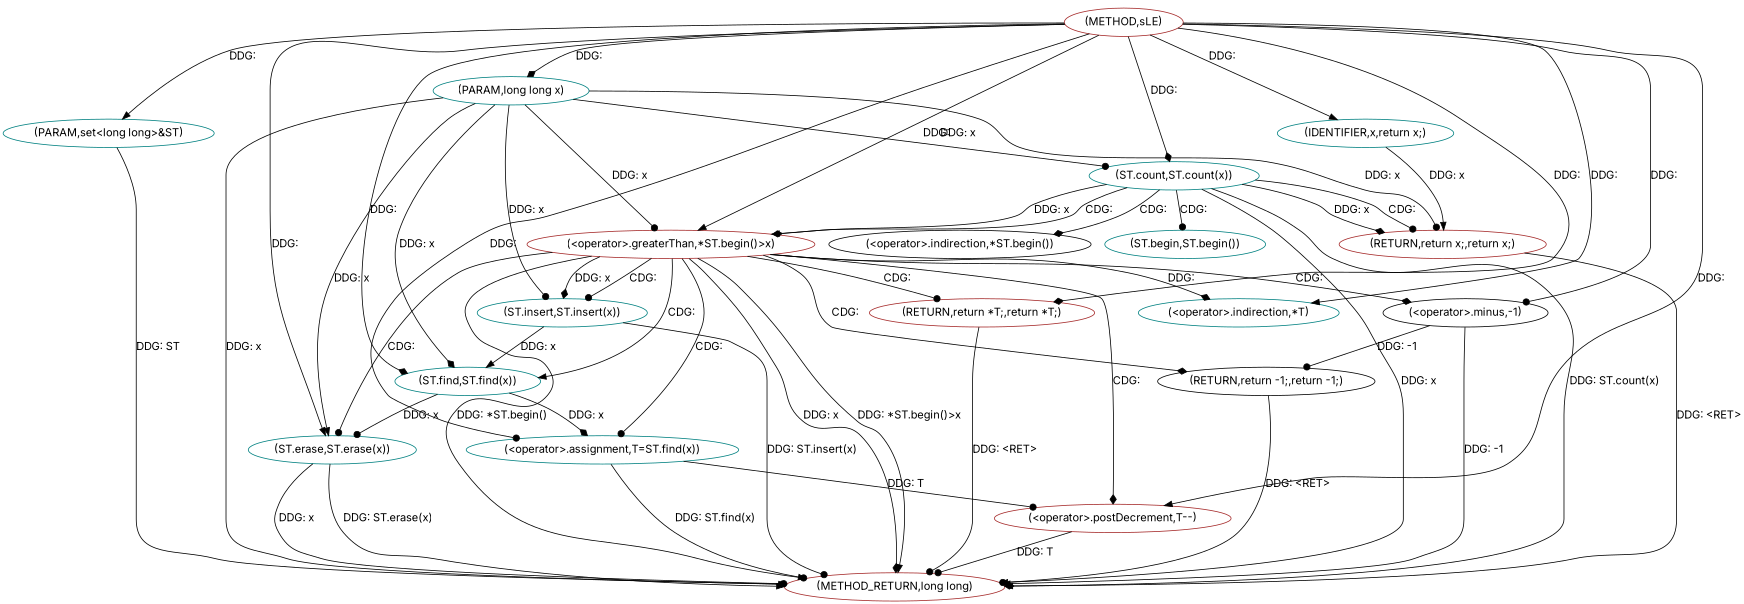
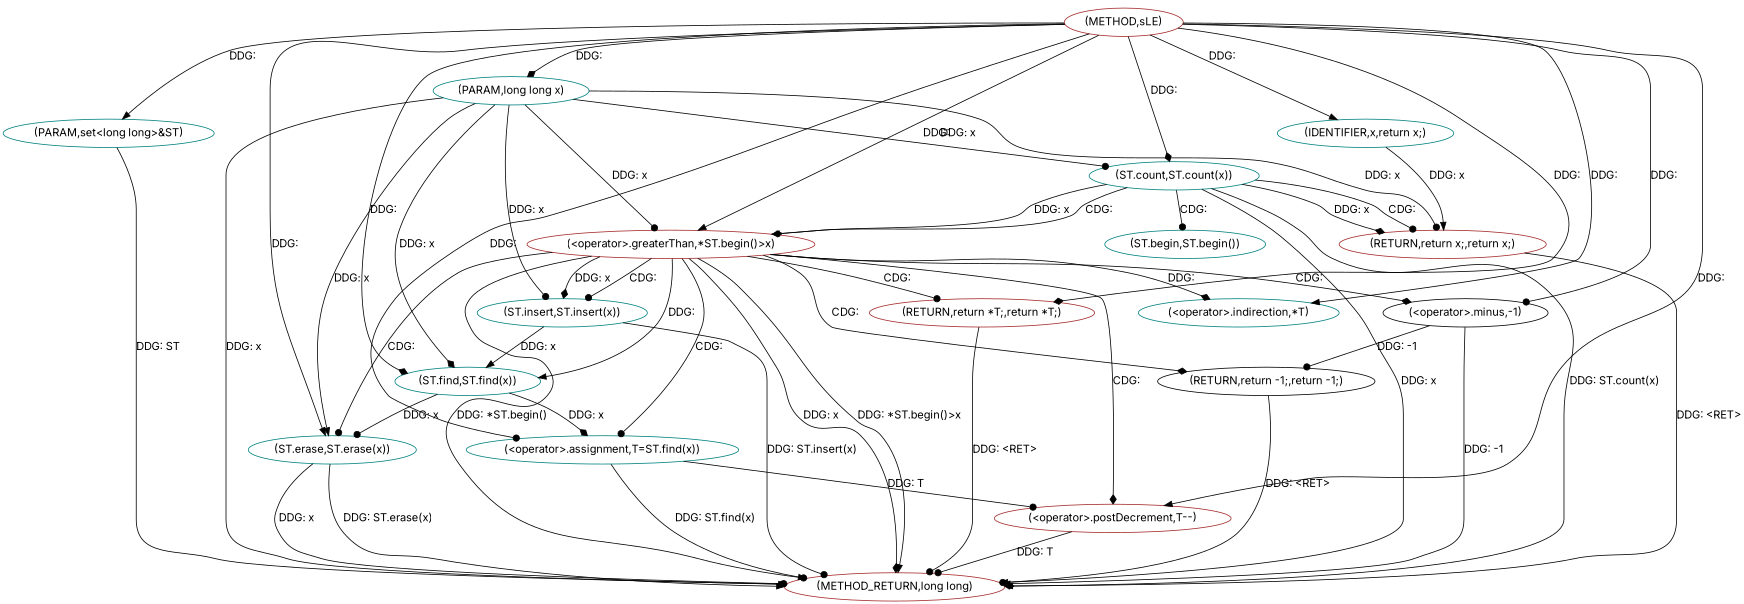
node "(<operator>.indirection,*ST.begin())": removed
edge "(<operator>.greaterThan,*ST.begin()>x)" -> "(ST.find,ST.find(x))": label "CDG: " -> "DDG: "
